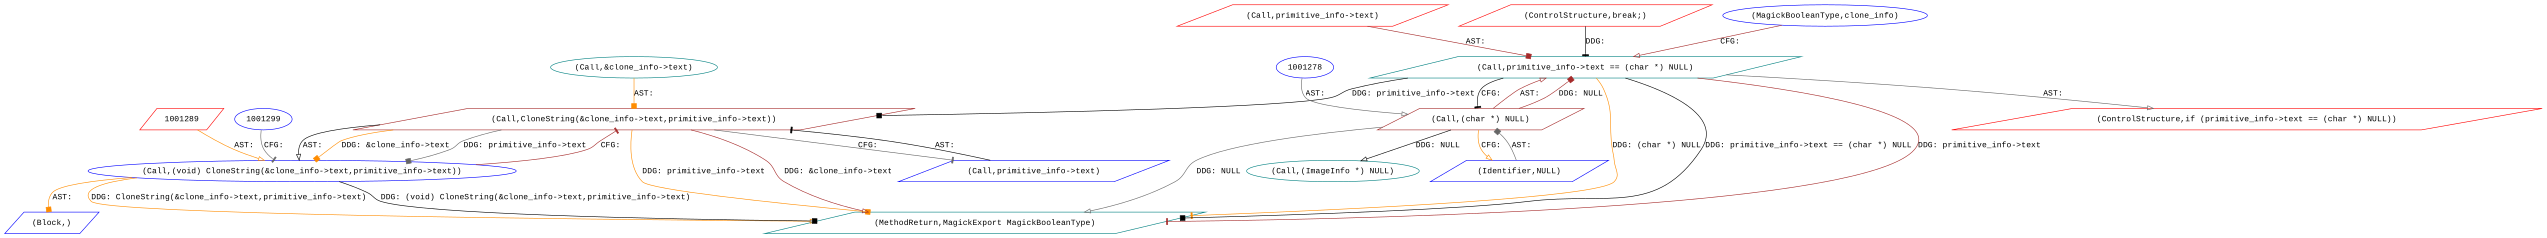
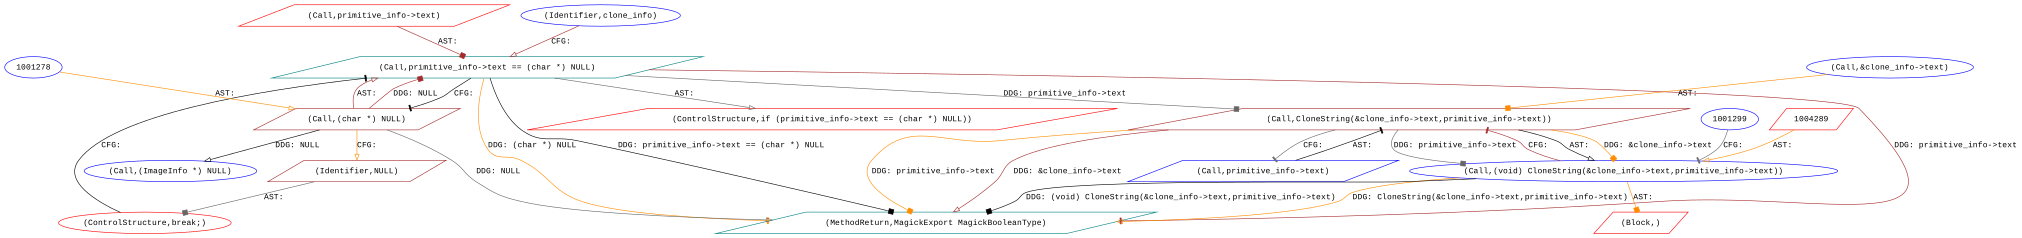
node "(ControlStructure,break;)": shape parallelogram -> ellipse
node "(MagickBooleanType,clone_info)": label "(MagickBooleanType,clone_info)" -> "(Identifier,clone_info)"
edge "(ControlStructure,break;)" -> "(Call,primitive_info->text == (char *) NULL)": label "DDG: " -> "CFG: "
node "(Call,&clone_info->text)": color teal -> blue
edge "1001278" -> "(Call,(char *) NULL)": color gray40 -> darkorange
edge "(Call,primitive_info->text == (char *) NULL)" -> "(Call,CloneString(&clone_info->text,primitive_info->text))": color black -> gray40
node "1001289": label "1001289" -> "1004289"
edge "(Identifier,NULL)" -> "(Call,(char *) NULL)": now "(Identifier,NULL)" -> "(ControlStructure,break;)"
node "(Call,(ImageInfo *) NULL)": color teal -> blue
node "(Identifier,NULL)": color blue -> brown
node "(Block,)": color blue -> red
